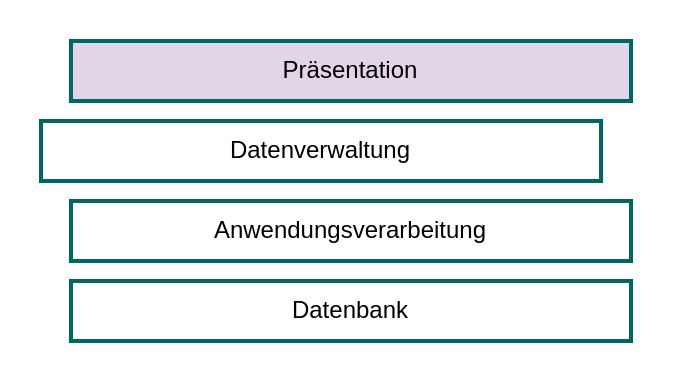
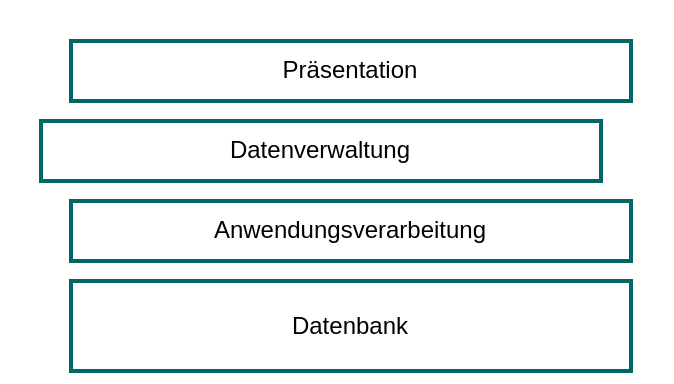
node "Präsentation": fillcolor #e1d5e7 -> #ffffff
node "Datenbank": size 560x60 -> 560x90
